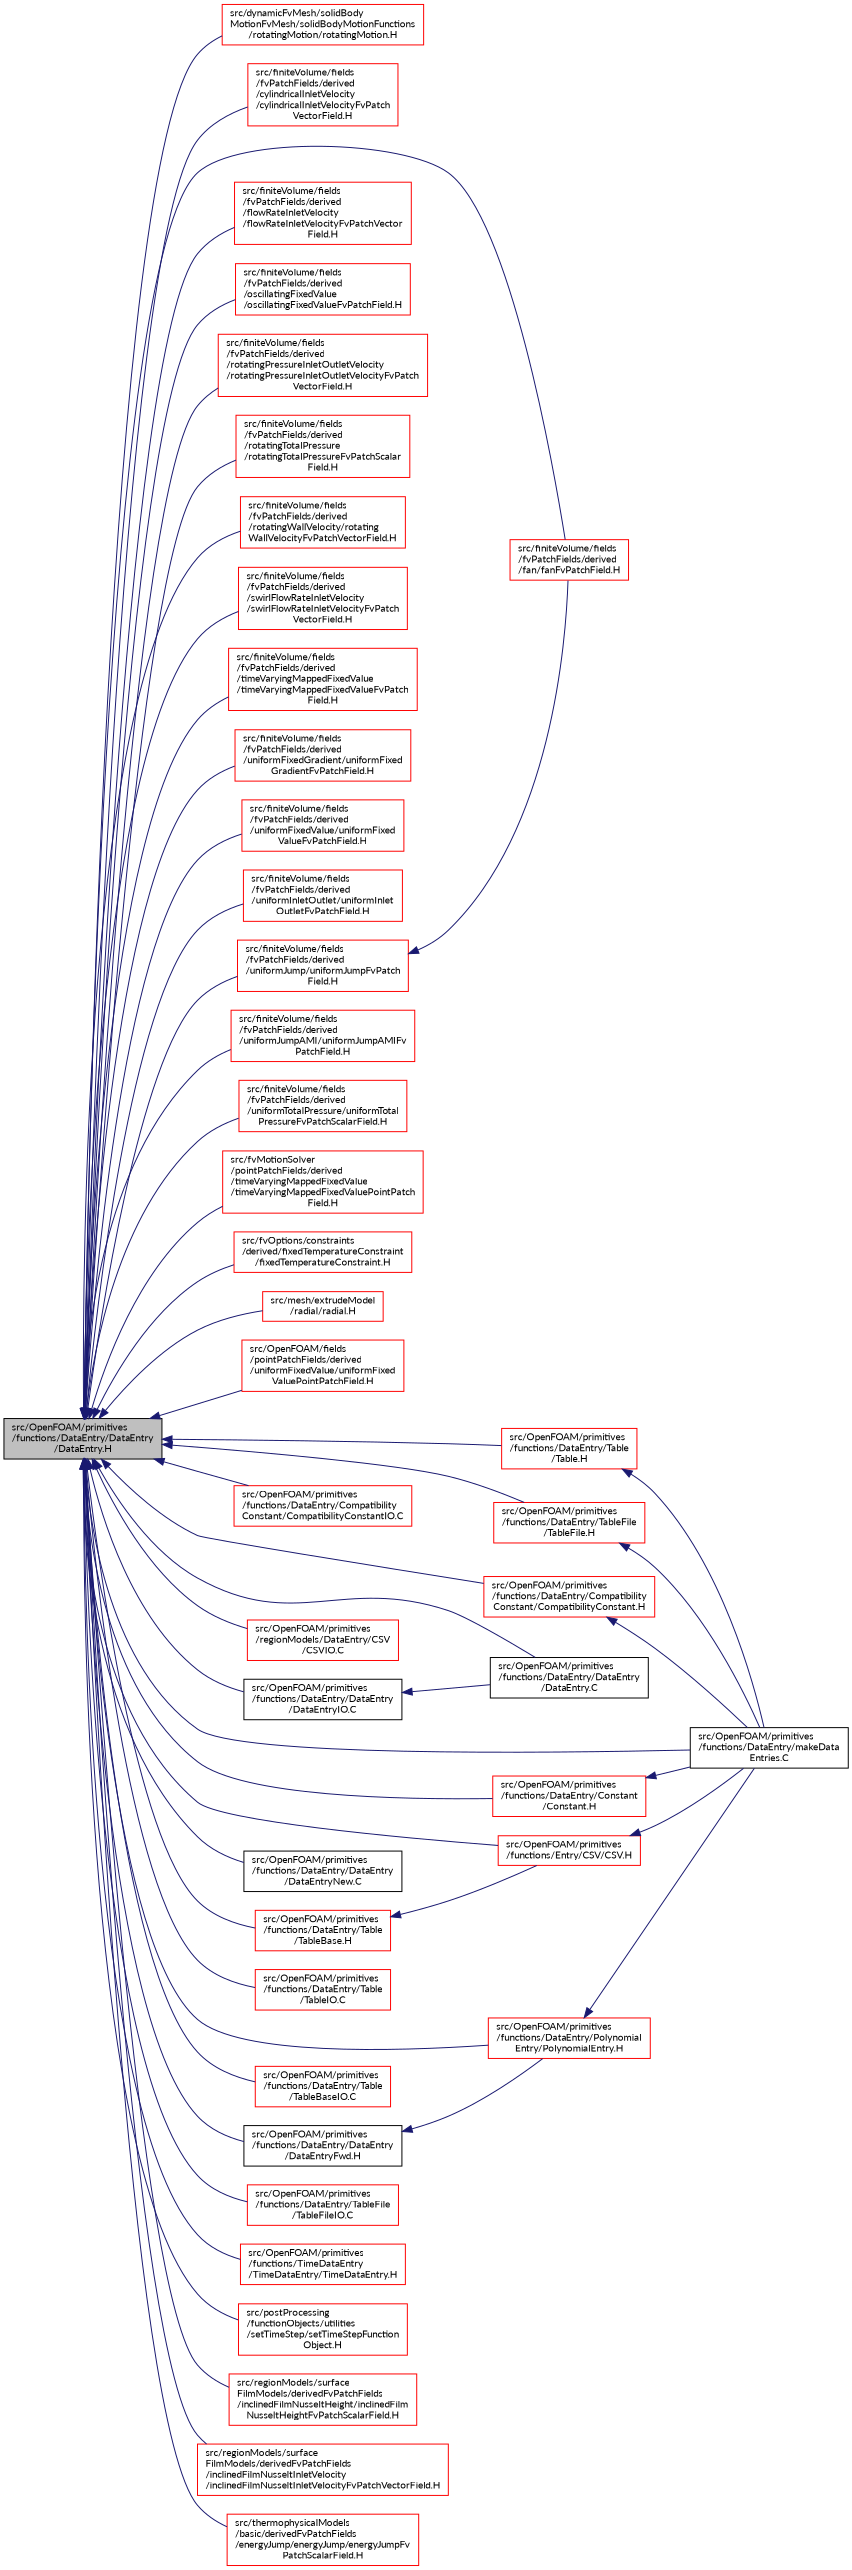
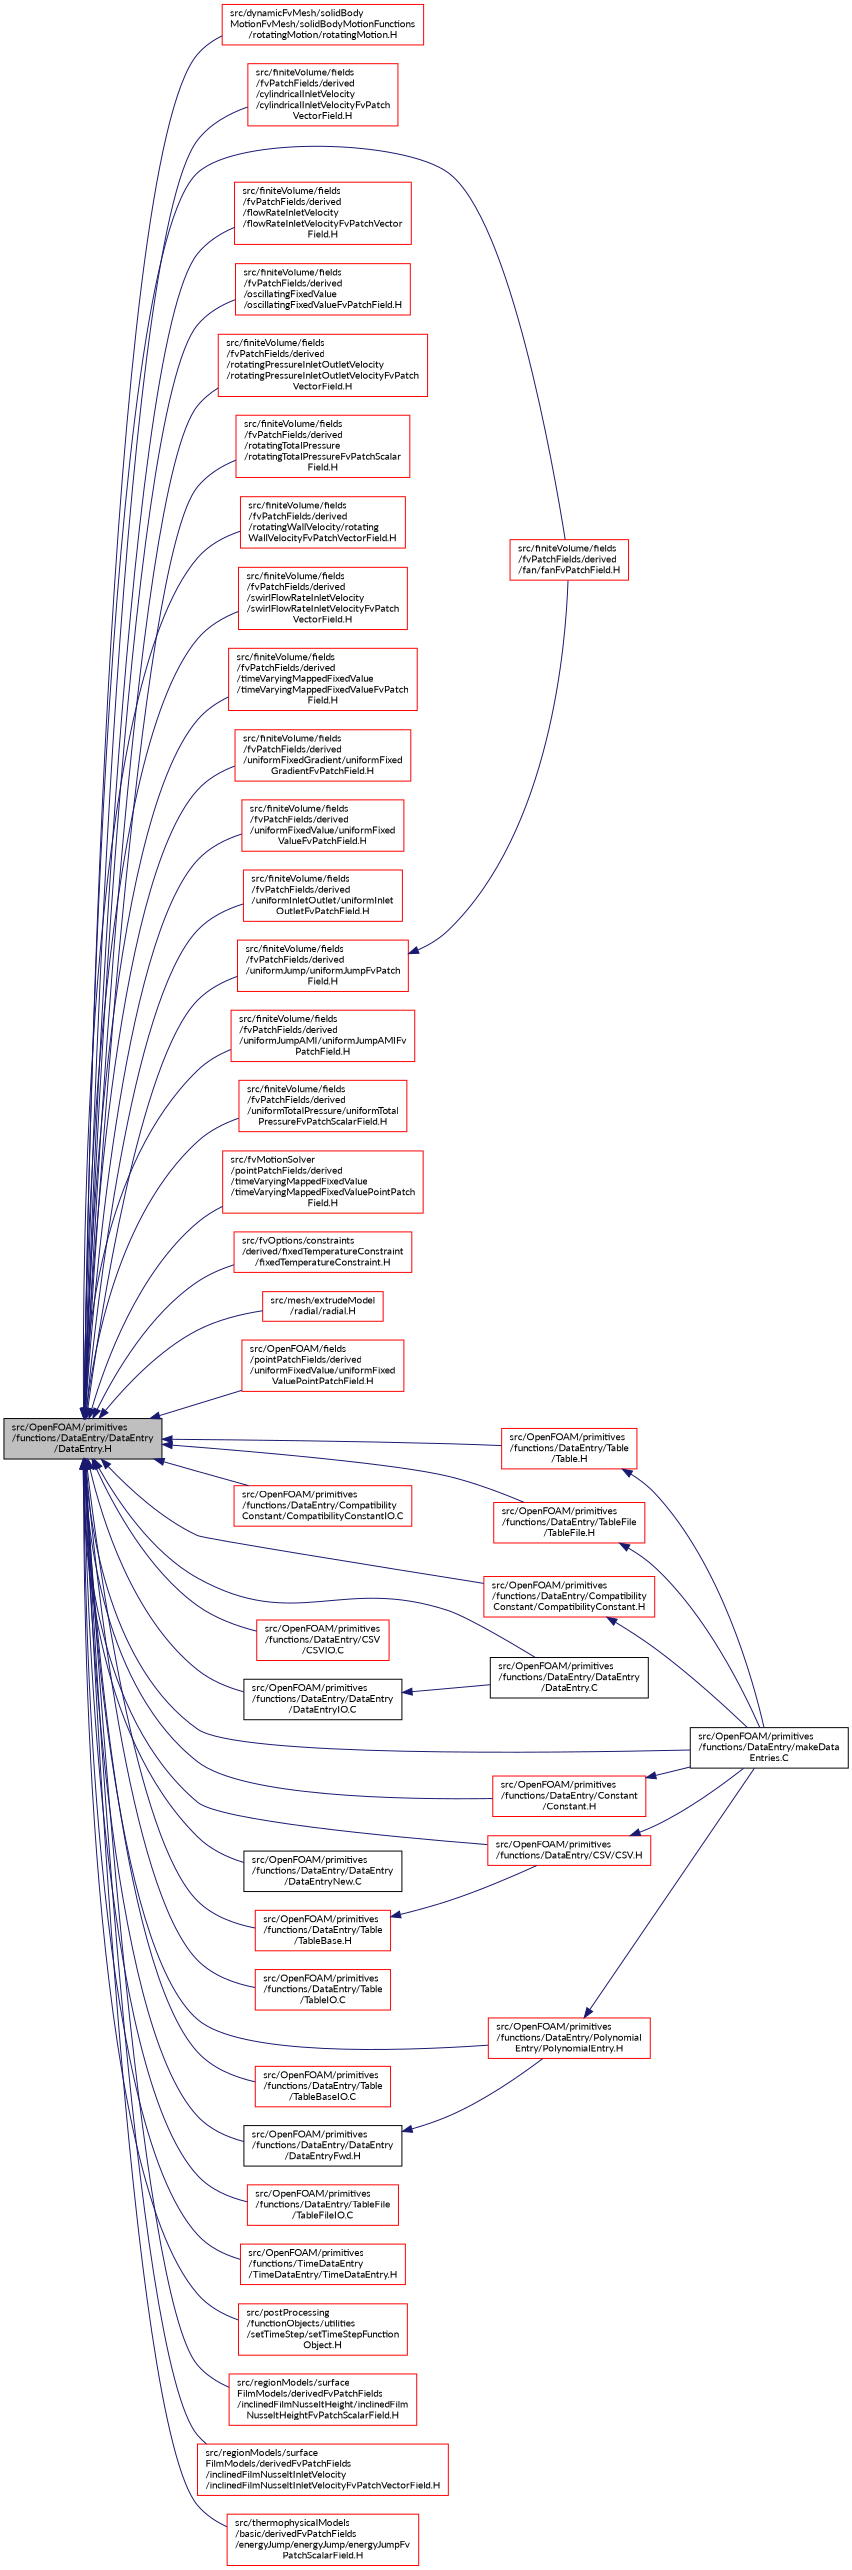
node "src/OpenFOAM/primitives /regionModels/DataEntry/CSV /CSVIO.C": label "src/OpenFOAM/primitives /regionModels/DataEntry/CSV /CSVIO.C" -> "src/OpenFOAM/primitives /functions/DataEntry/CSV /CSVIO.C"
node "src/OpenFOAM/primitives /functions/Entry/CSV/CSV.H": label "src/OpenFOAM/primitives /functions/Entry/CSV/CSV.H" -> "src/OpenFOAM/primitives /functions/DataEntry/CSV/CSV.H"
